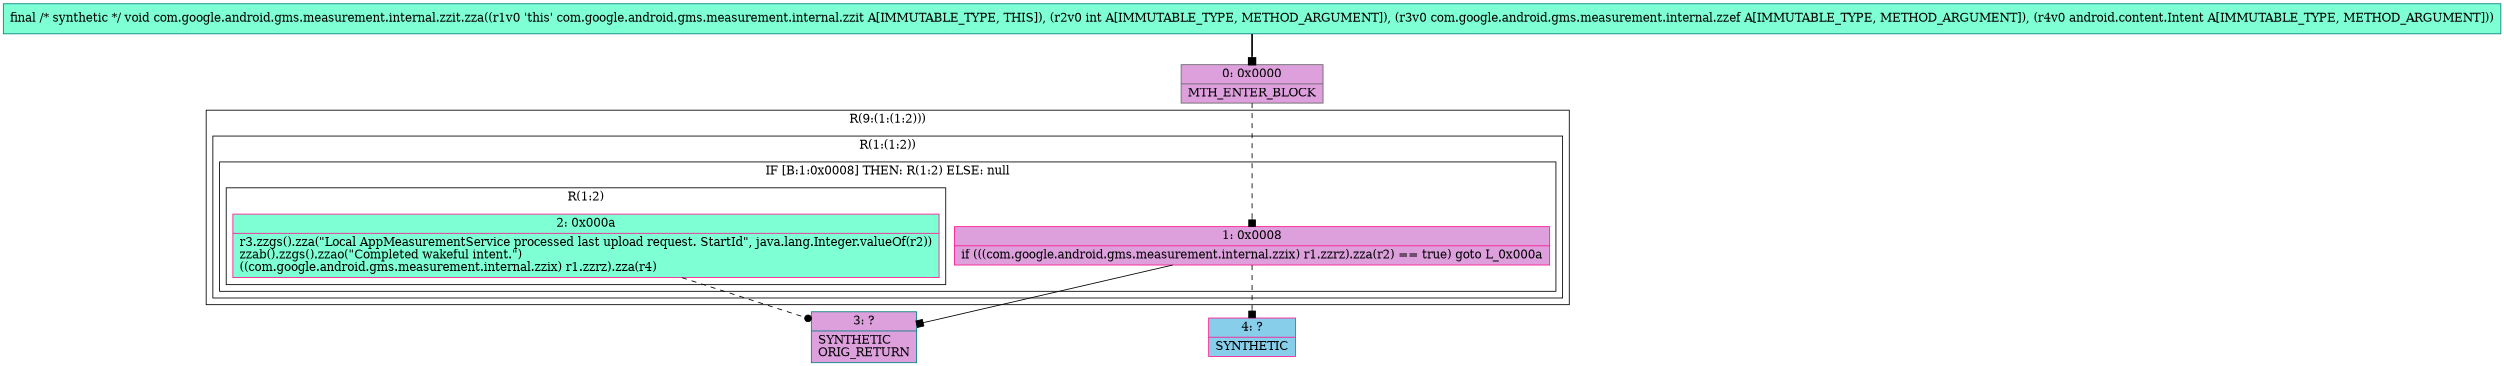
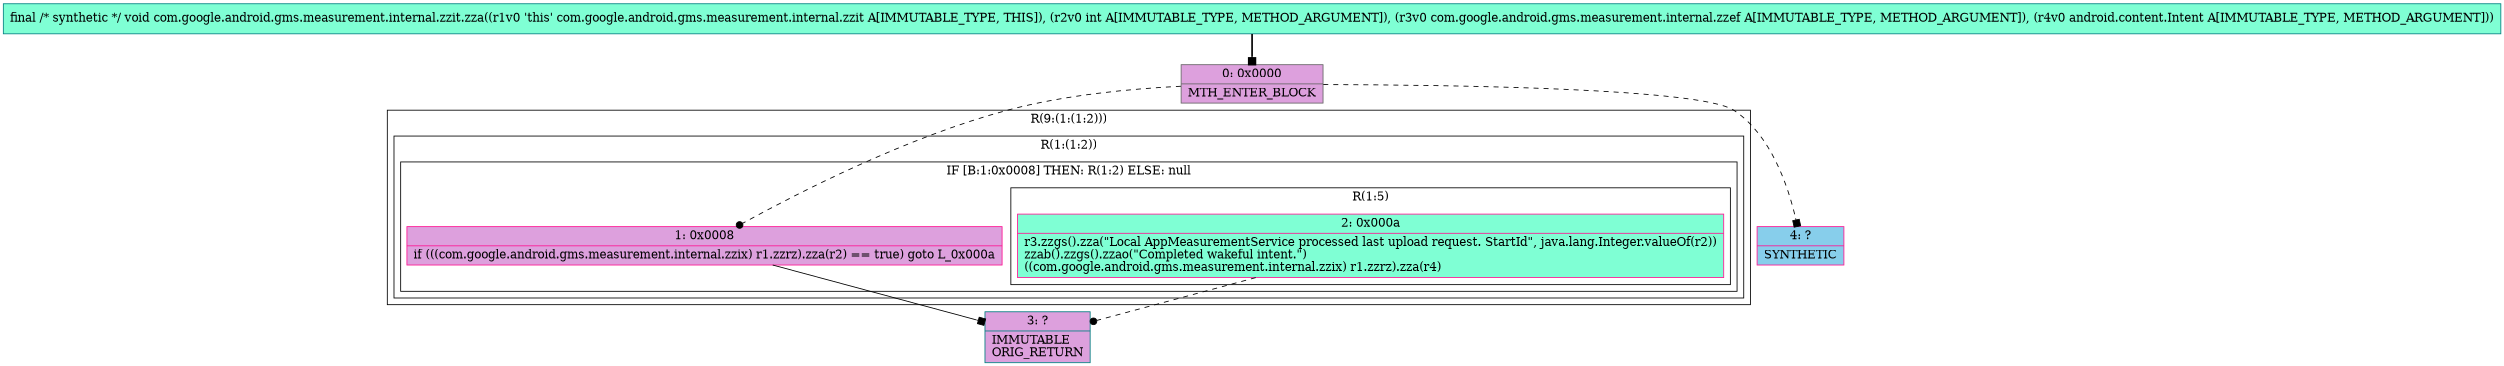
edge "0: 0x0000" -> "1: 0x0008": arrowhead box -> dot
cluster "R(1:2)": label "R(1:2)" -> "R(1:5)"
edge "1: 0x0008" -> "4: ?": now "0: 0x0000" -> "4: ?"
node "3: ?": text "SYNTHETIC" -> "IMMUTABLE"
